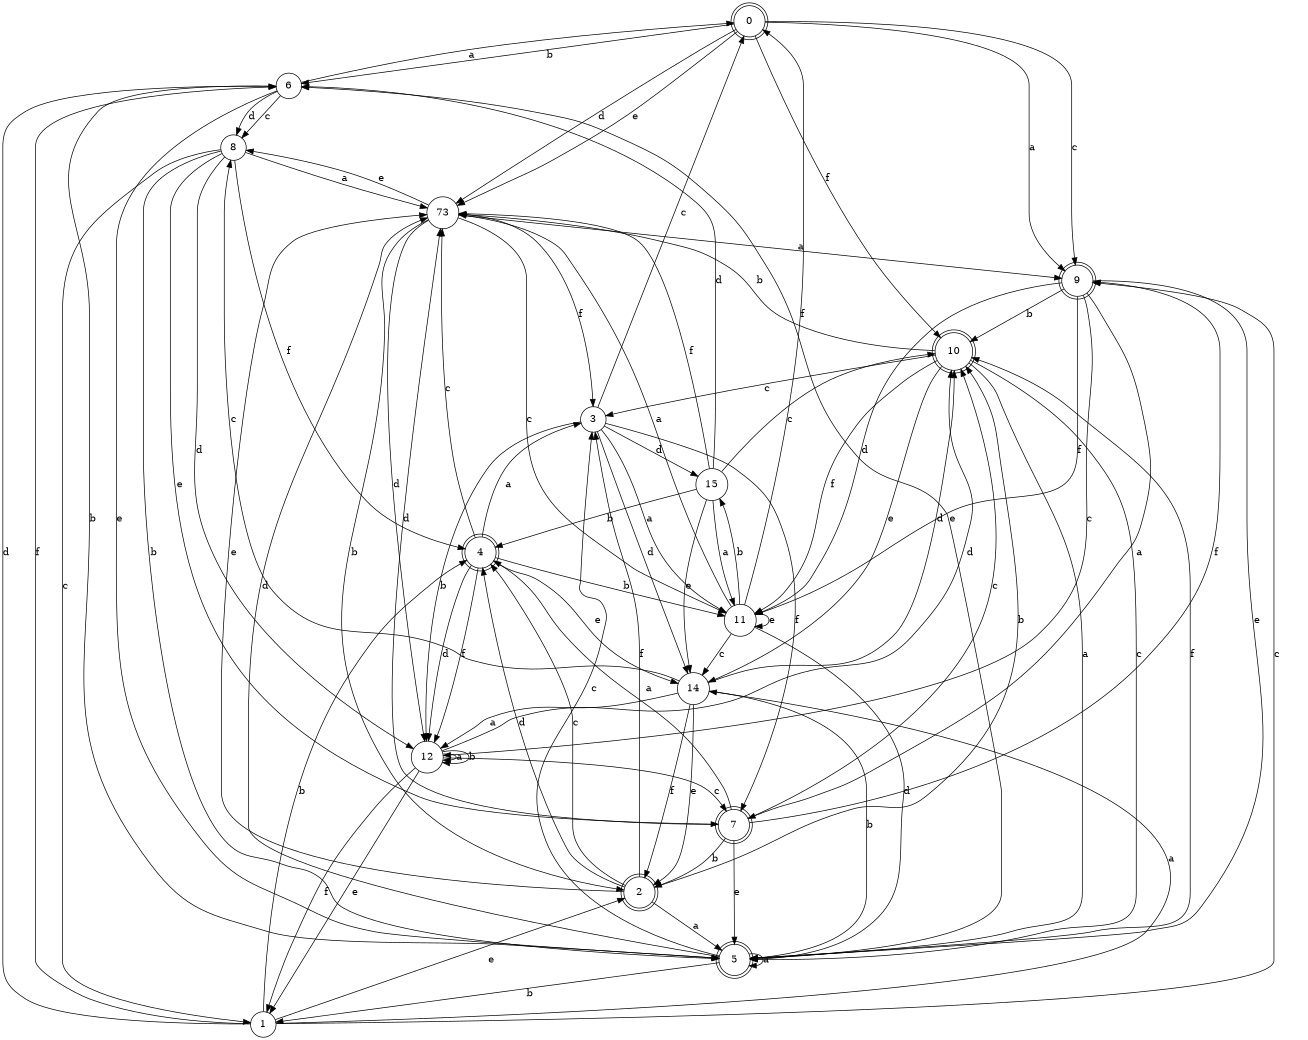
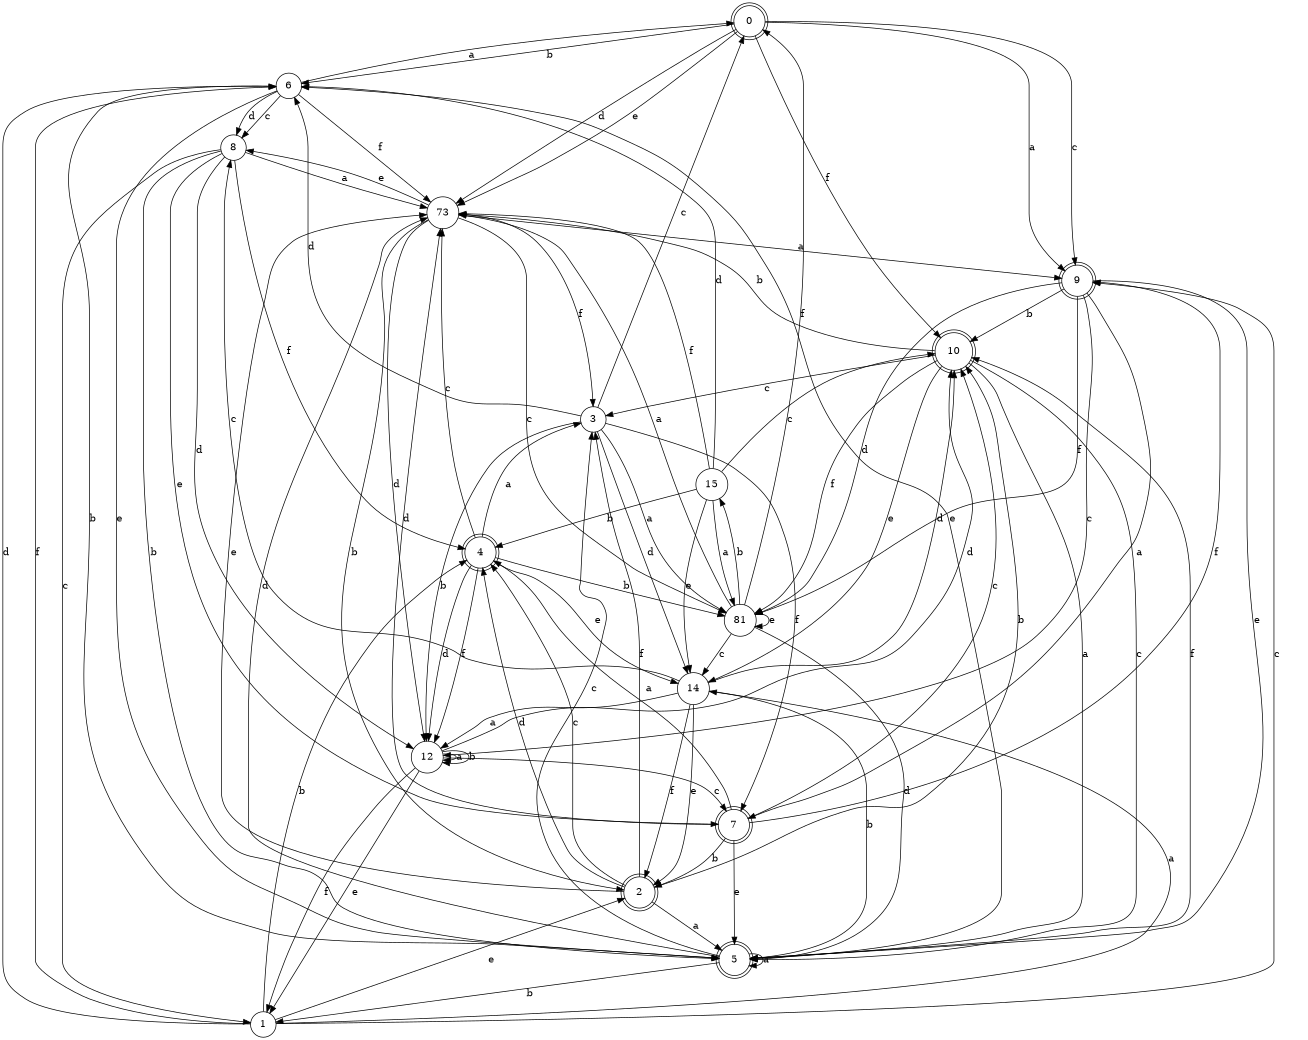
edge "6" -> "73": added, label "f"
edge "3" -> "15": now "3" -> "6"
node "11": label "11" -> "81"
